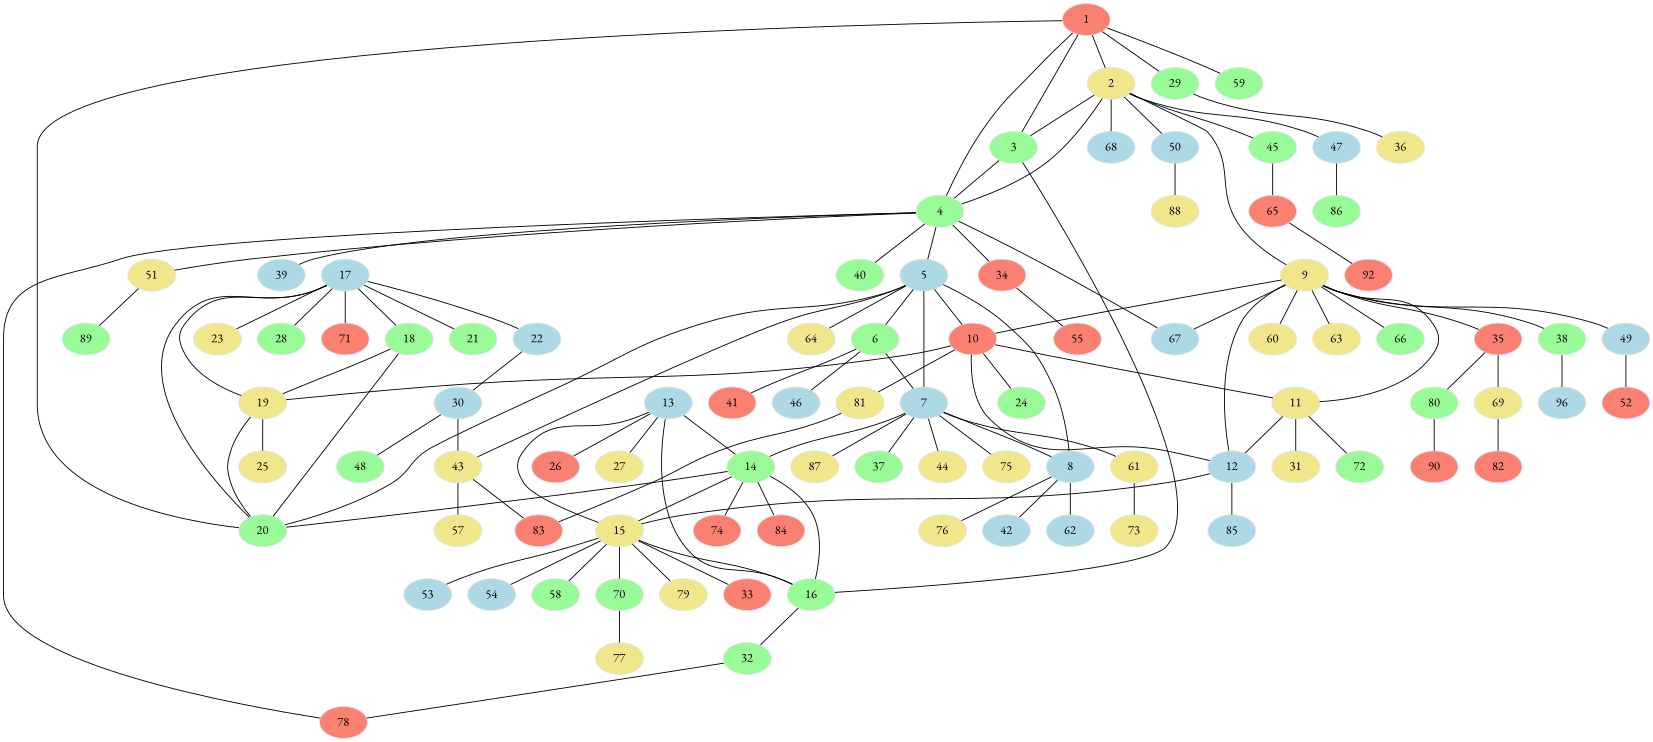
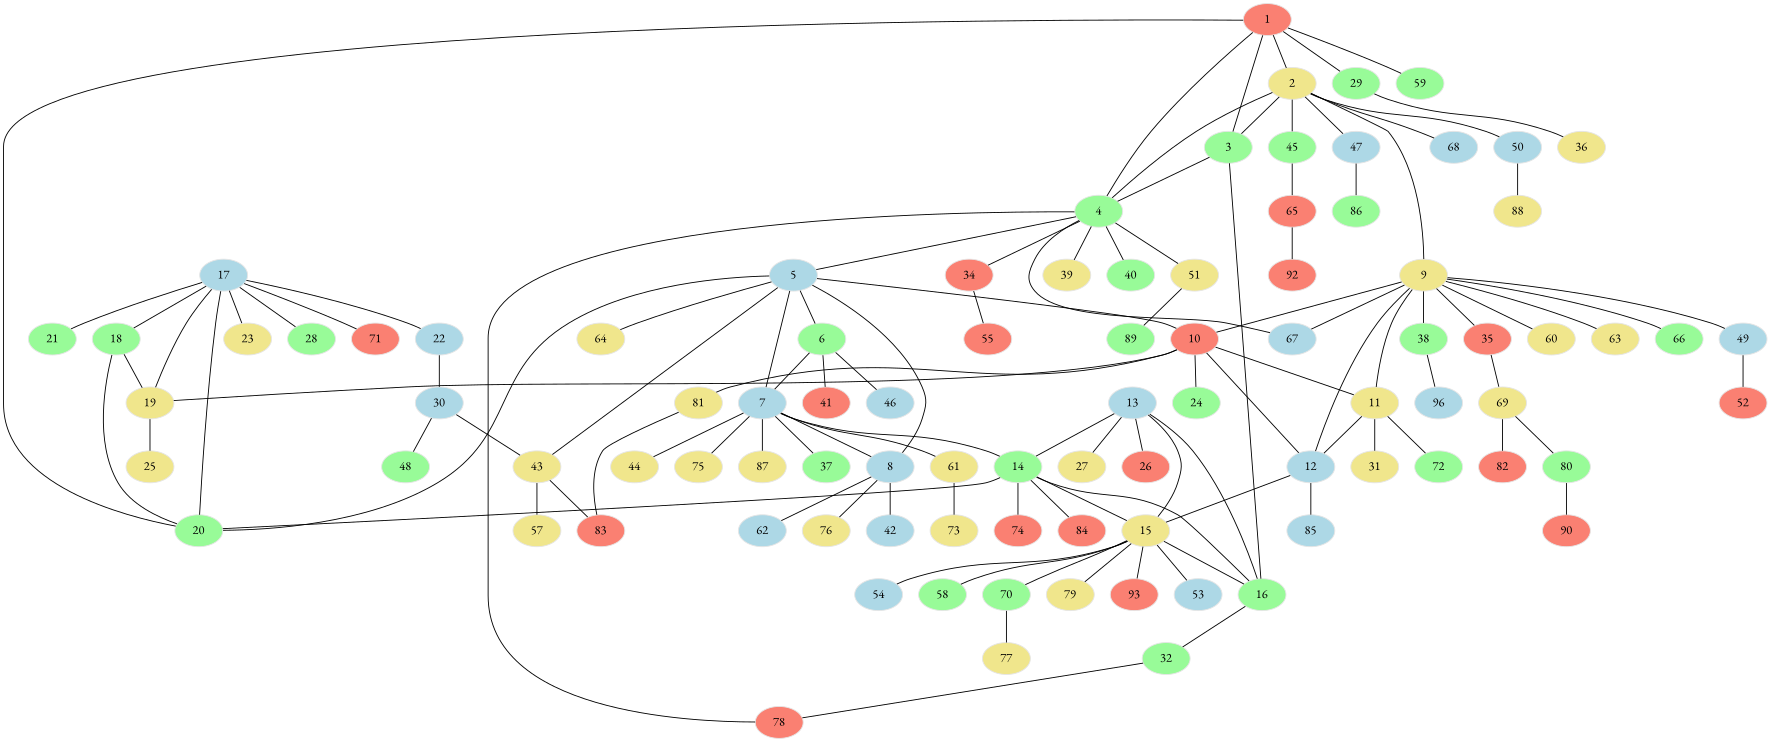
node "39": fillcolor lightblue -> khaki
edge "35" -- "80": now "69" -- "80"
edge "19" -- "20": removed
node "33": label "33" -> "93"
